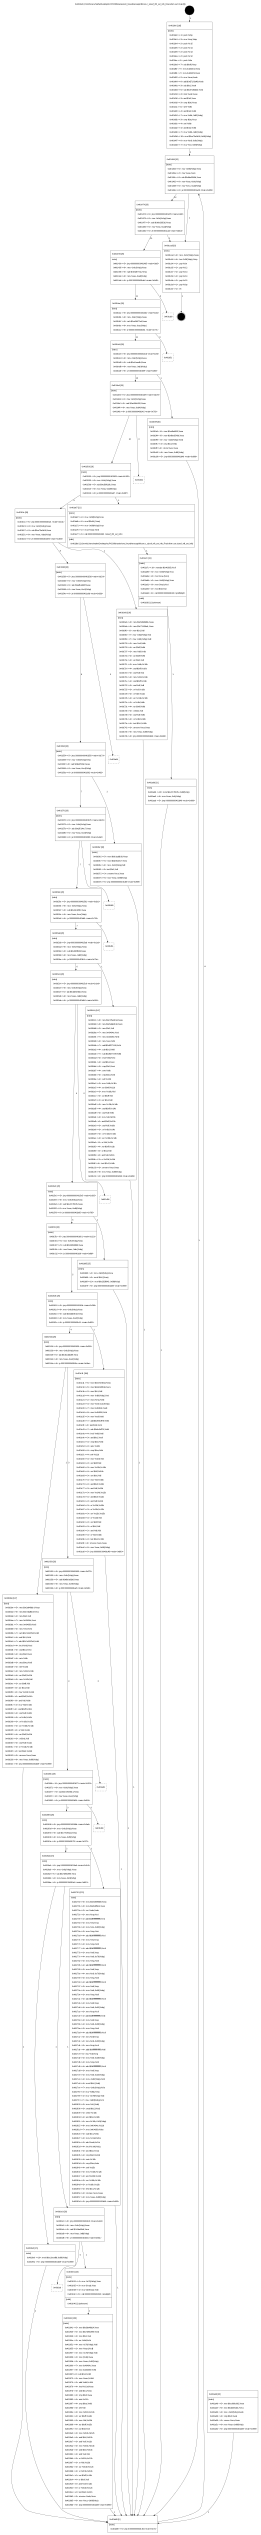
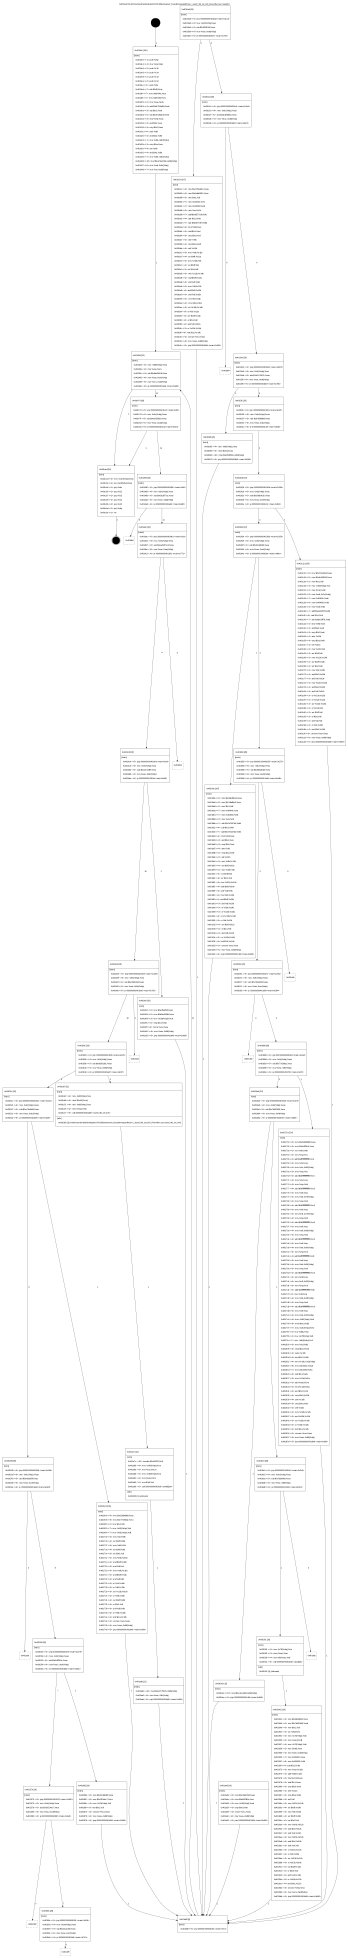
edge "0x40158c [28]" -> "0x4015a8 [28]": removed, label "7"
